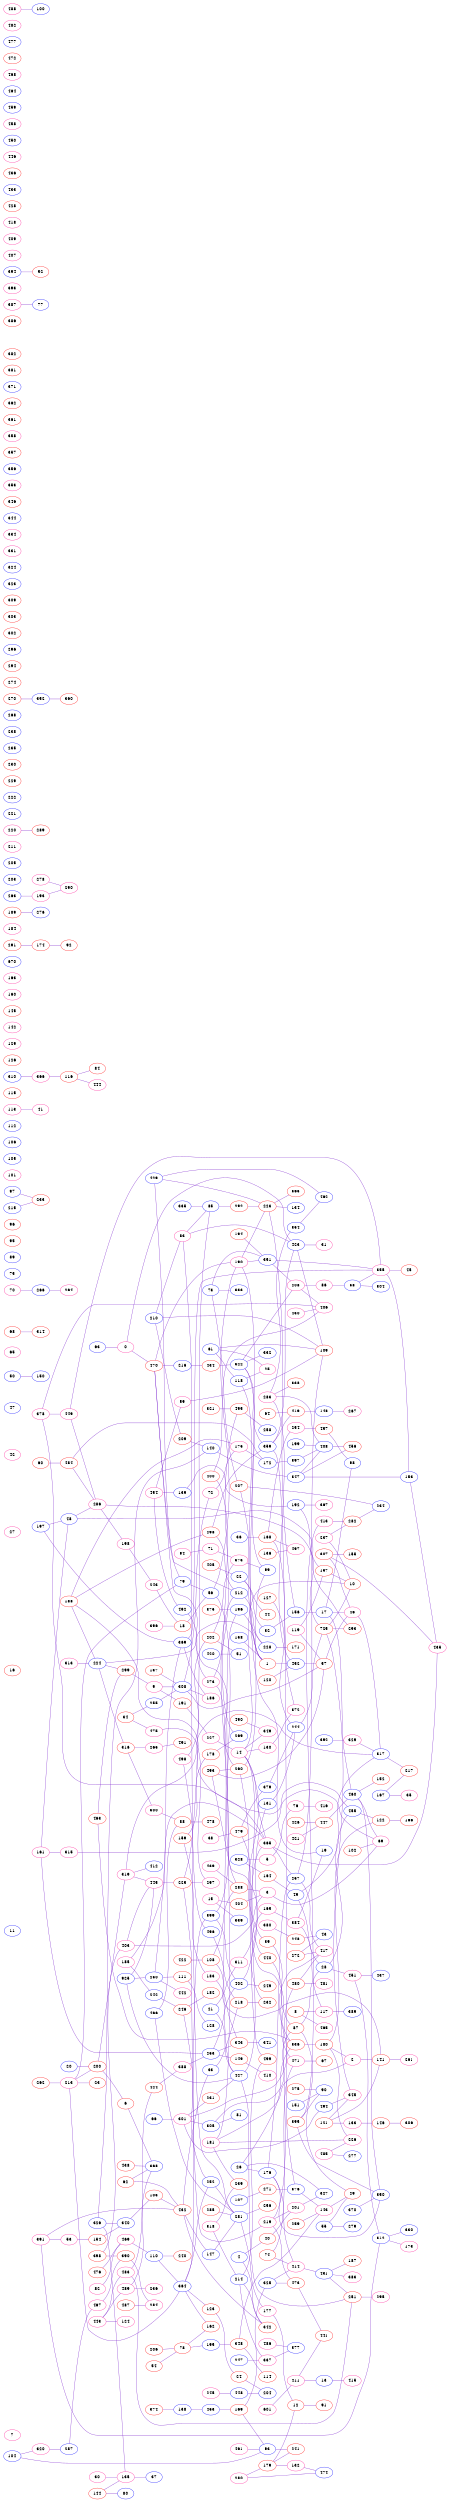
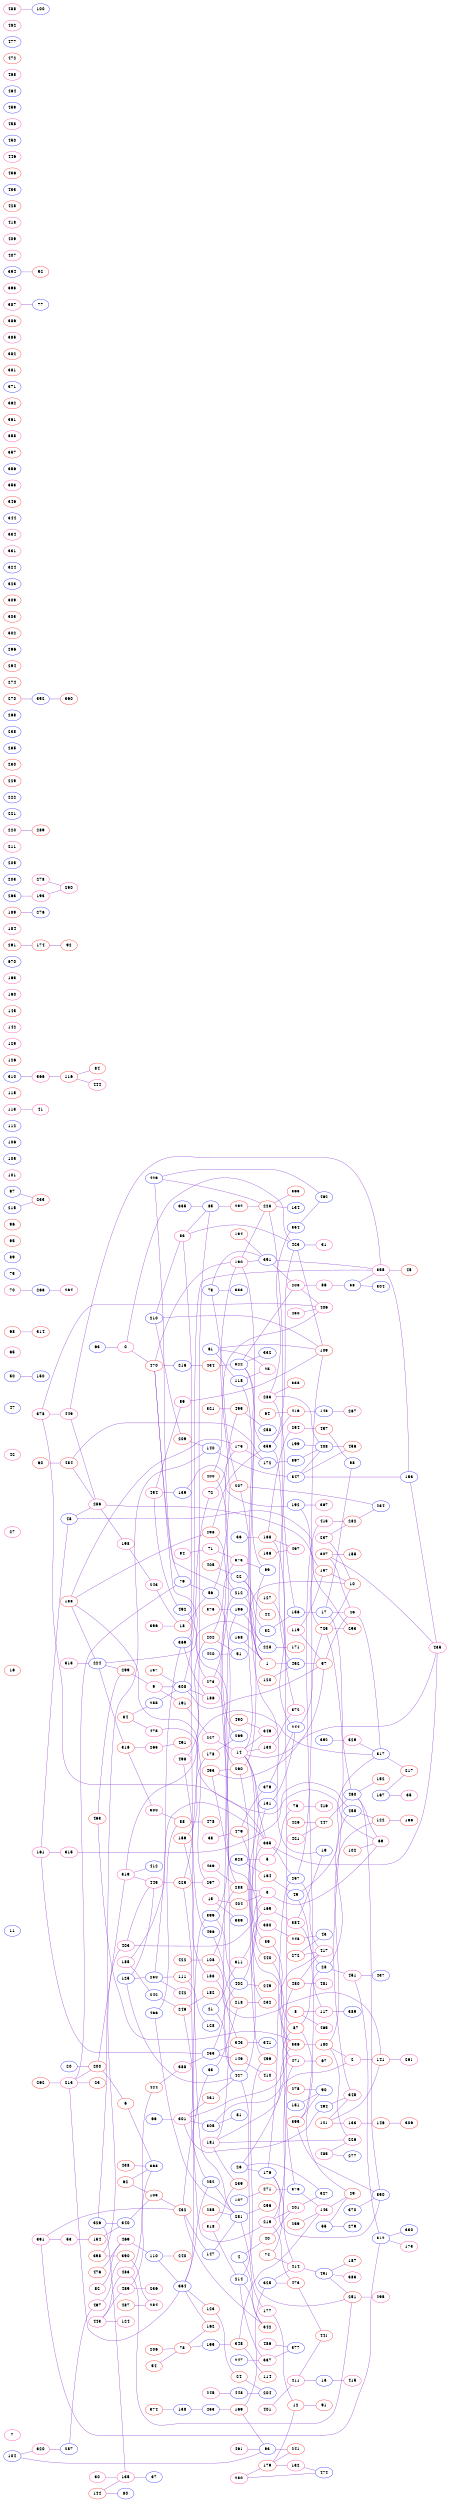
node "385": added
node "197": removed
edge "435" -- "14": added
node "925": label "925" -> "125"
edge "62" -- "432": now "62" -- "103"
node "601": label "601" -> "401"
